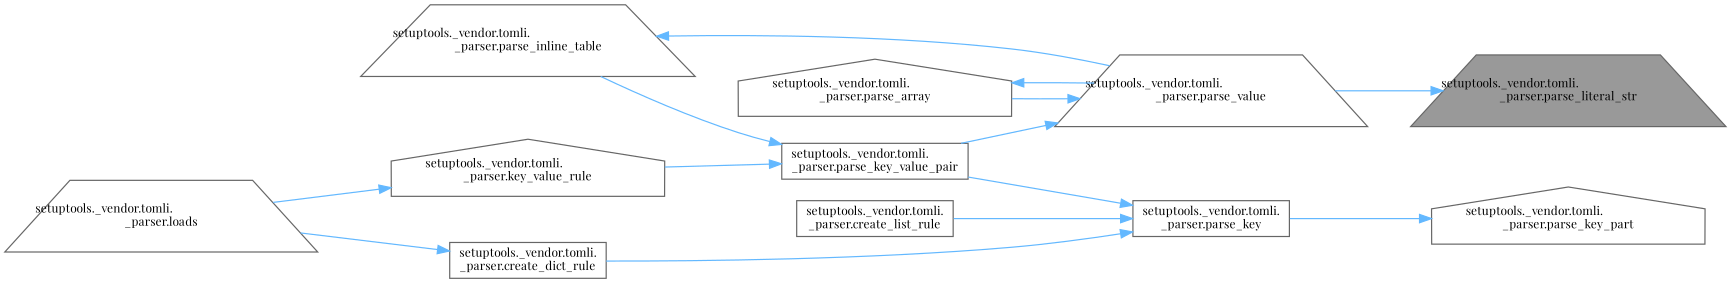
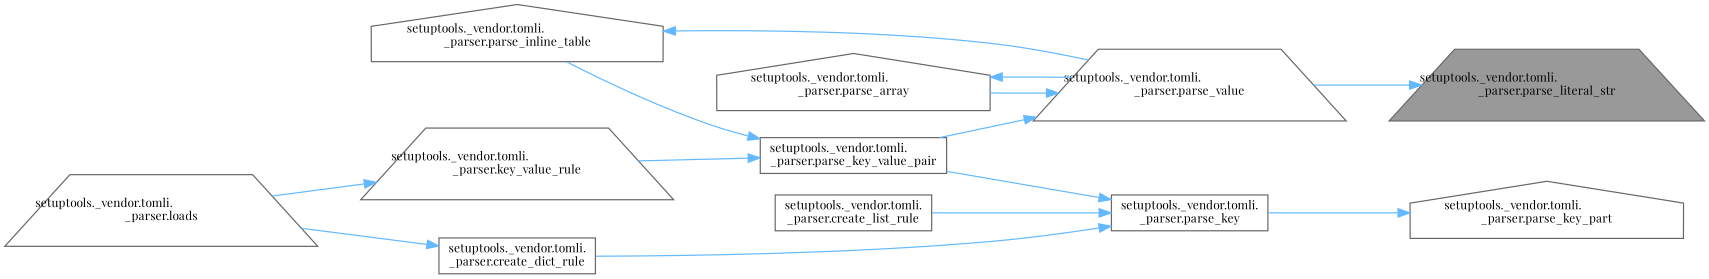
node "setuptools._vendor.tomli. _parser.parse_inline_table": shape trapezium -> house
node "setuptools._vendor.tomli. _parser.key_value_rule": shape house -> trapezium
